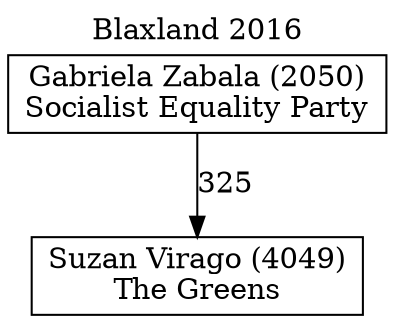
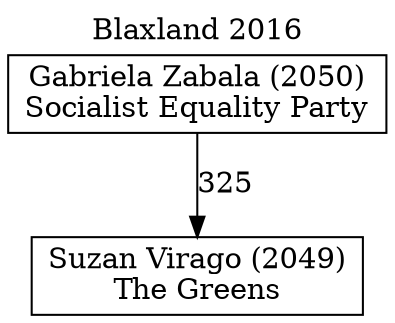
node "Suzan Virago (4049) The Greens": label "Suzan Virago (4049) The Greens" -> "Suzan Virago (2049) The Greens"
